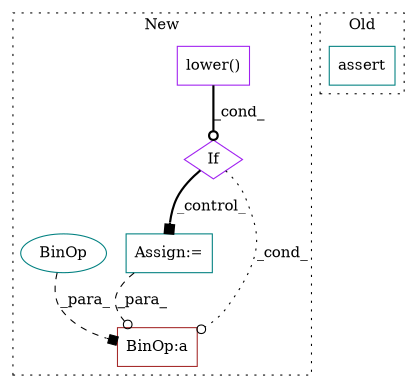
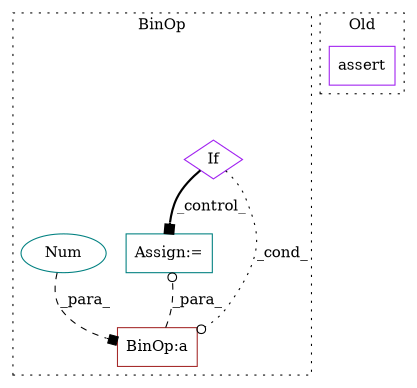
cluster "New": label "New" -> "BinOp"
node "lower()": removed
node "assert": color teal -> purple
node "BinOp": label "BinOp" -> "Num"
edge "Assign:=" -> "BinOp:a": reversed
